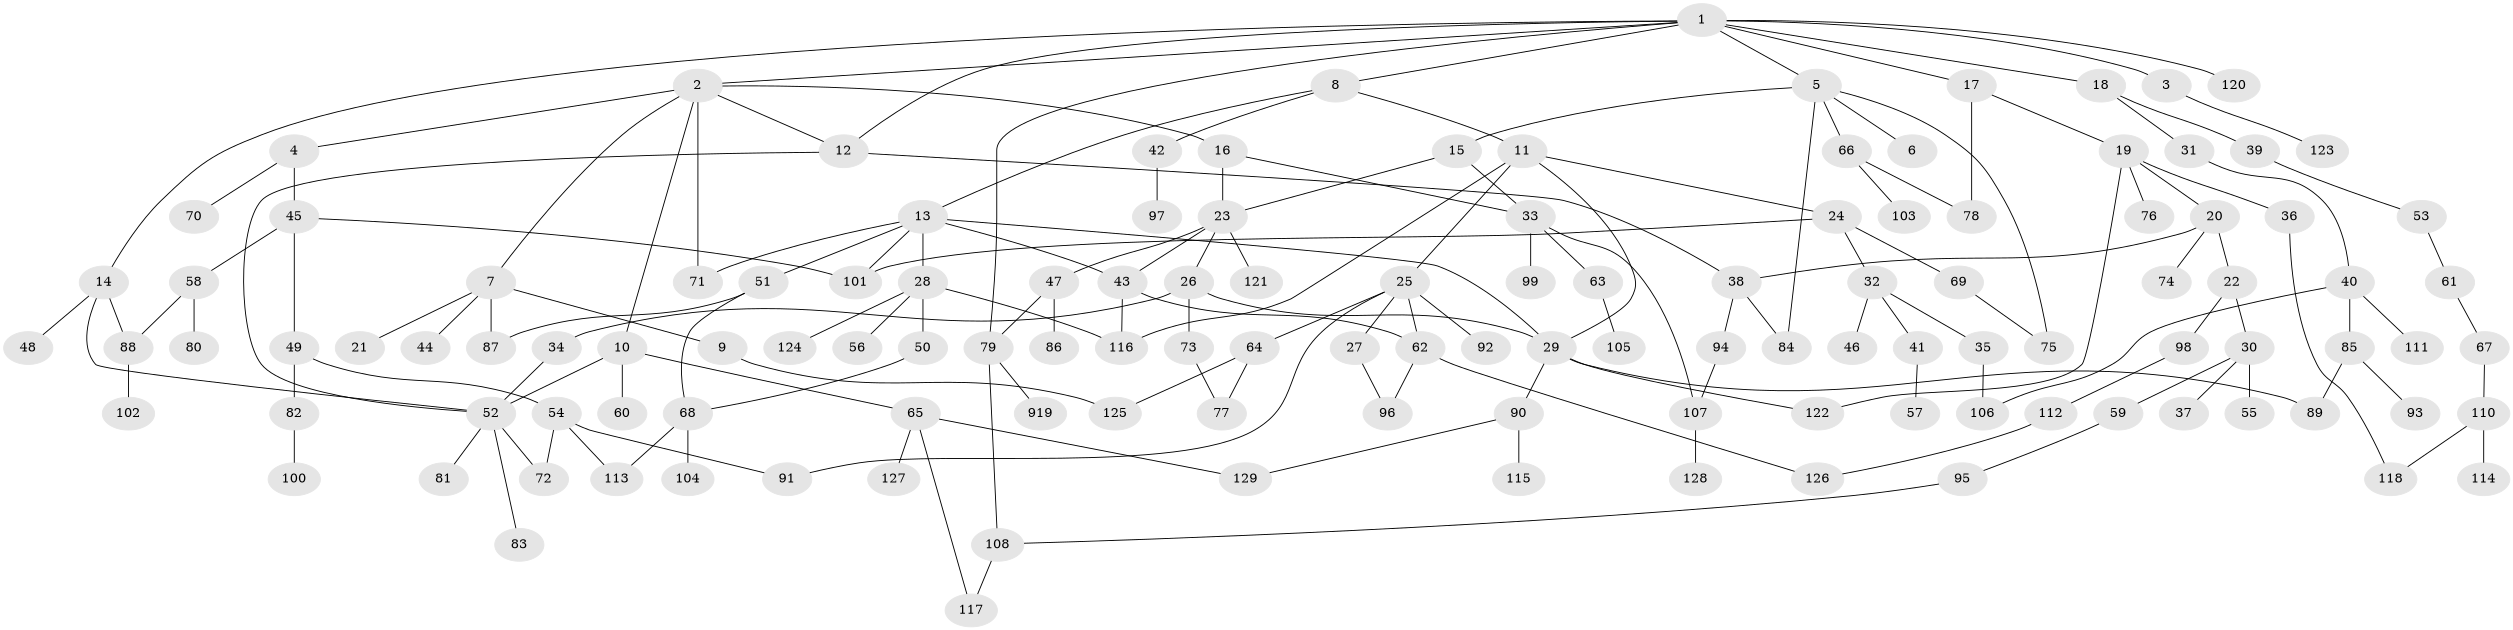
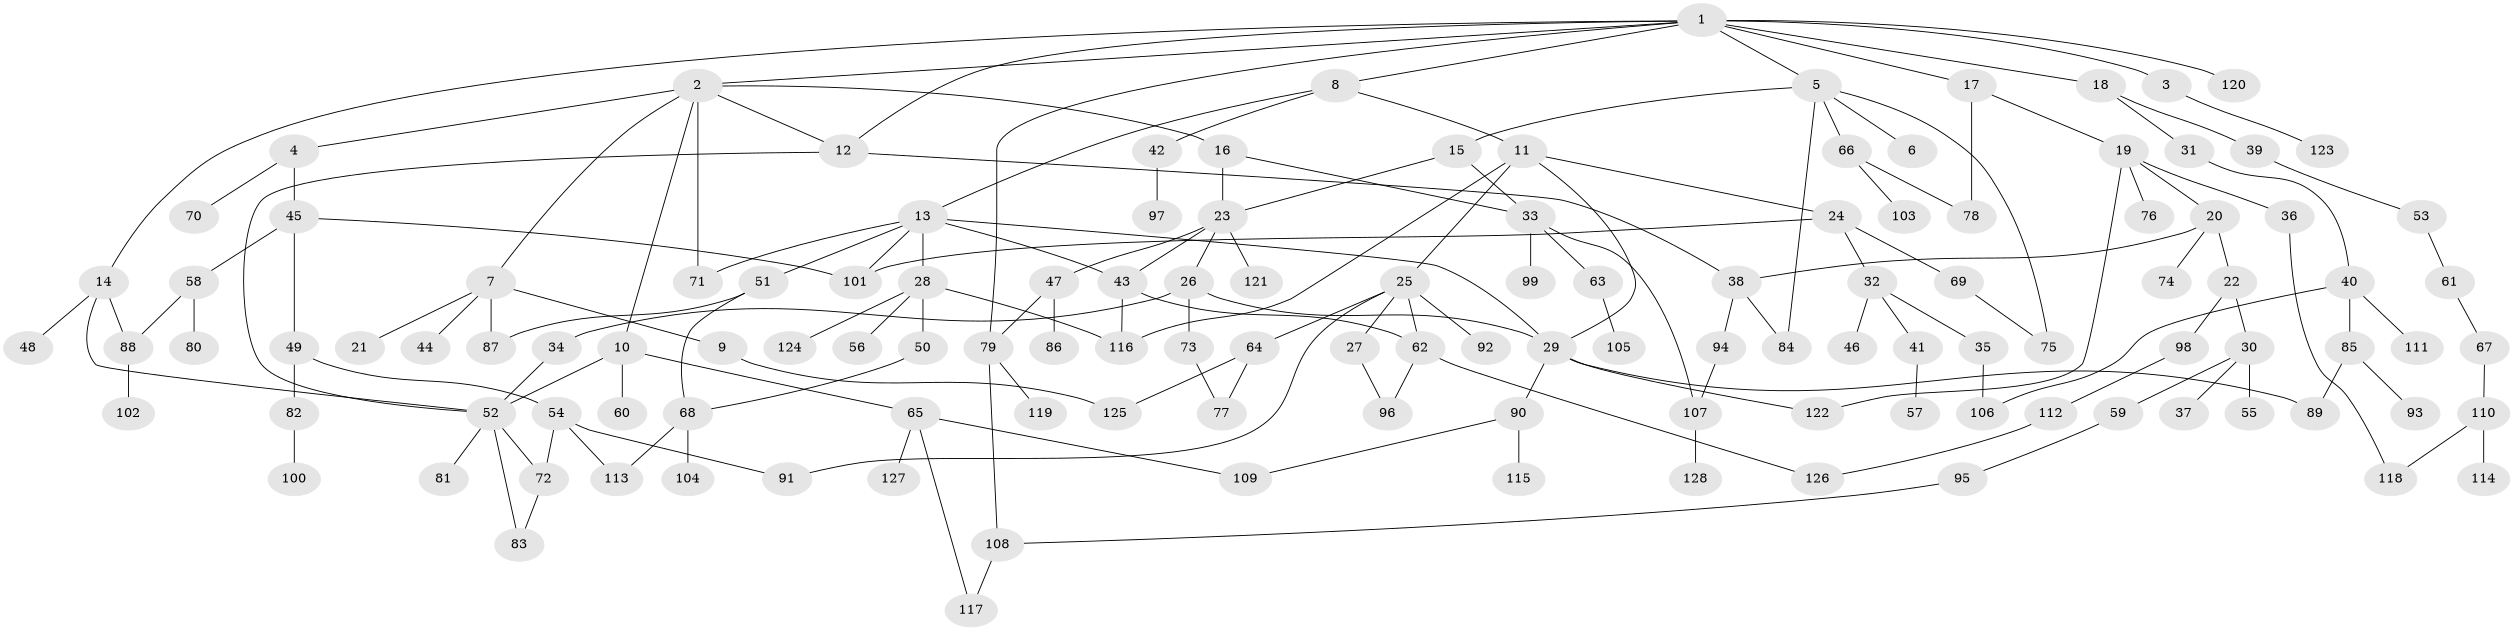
node "919": label "919" -> "119"
node "129": label "129" -> "109"
edge "72" -- "83": added
